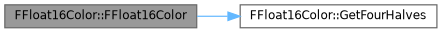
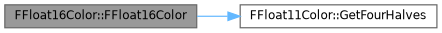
node "FFloat16Color::GetFourHalves": label "FFloat16Color::GetFourHalves" -> "FFloat11Color::GetFourHalves"
